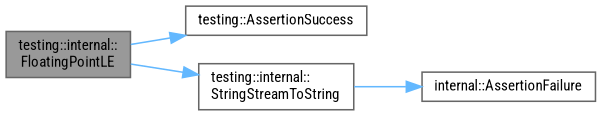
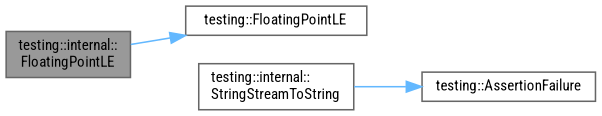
node "testing::AssertionSuccess": label "testing::AssertionSuccess" -> "testing::FloatingPointLE"
edge "testing::internal:: FloatingPointLE" -> "testing::internal:: StringStreamToString": removed
node "internal::AssertionFailure": label "internal::AssertionFailure" -> "testing::AssertionFailure"
